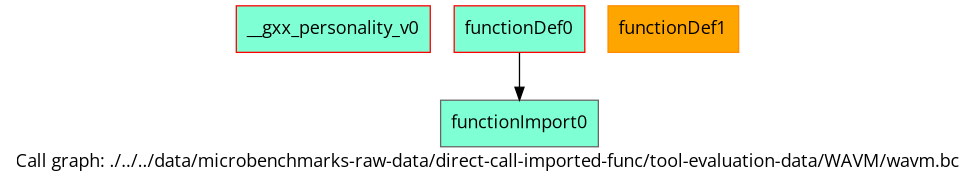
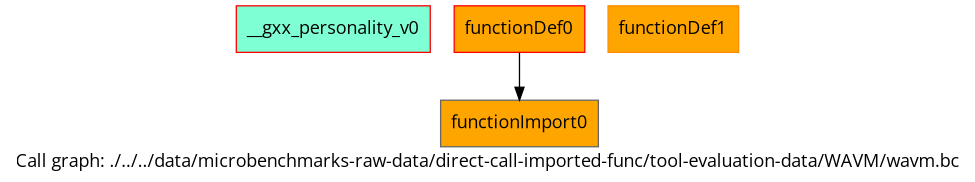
node "functionDef0": fillcolor aquamarine -> orange
node "functionImport0": fillcolor aquamarine -> orange
